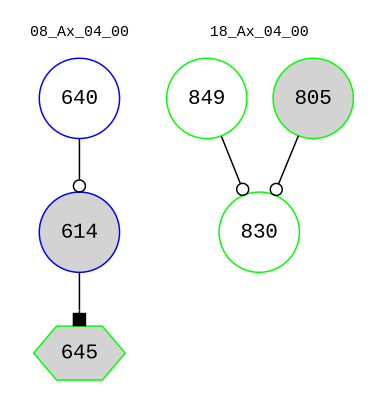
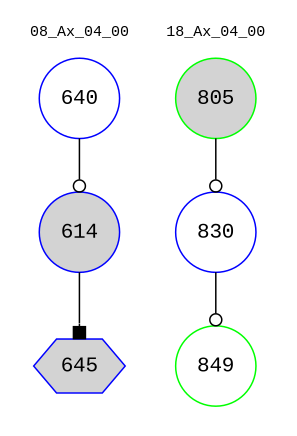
edge "849" -> "830": reversed
node "830": color green -> blue
node "645": color green -> blue
